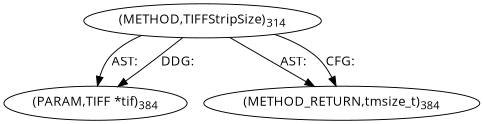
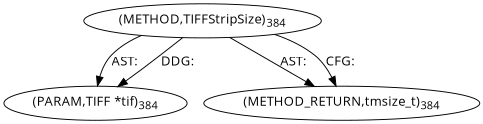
node "(METHOD,TIFFStripSize)": text "314" -> "384"
